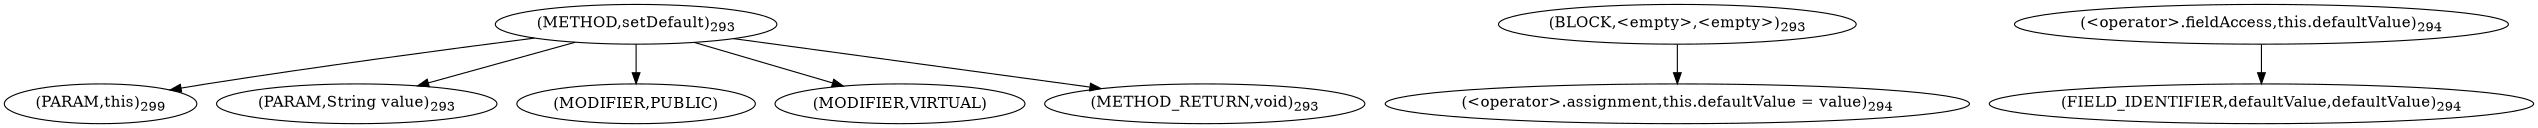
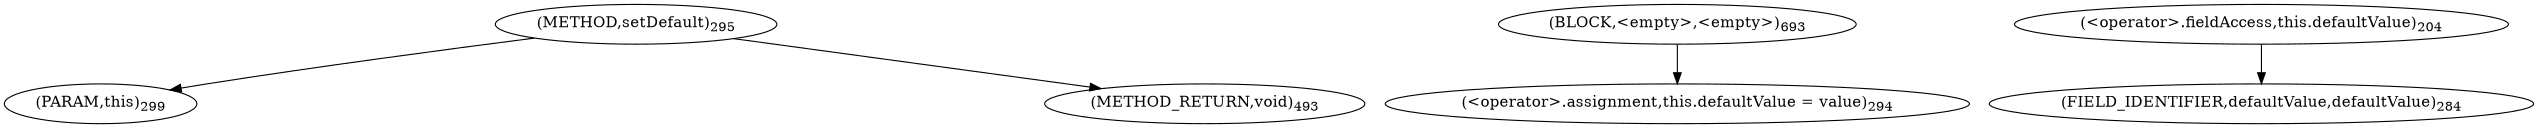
node "(METHOD,setDefault)": text "293" -> "295"
node "(BLOCK,<empty>,<empty>)": text "293" -> "693"
node "(<operator>.fieldAccess,this.defaultValue)": text "294" -> "204"
node "(METHOD_RETURN,void)": text "293" -> "493"
node "(FIELD_IDENTIFIER,defaultValue,defaultValue)": text "294" -> "284"
node "(PARAM,String value)": removed
node "(MODIFIER,PUBLIC)": removed
node "(MODIFIER,VIRTUAL)": removed
